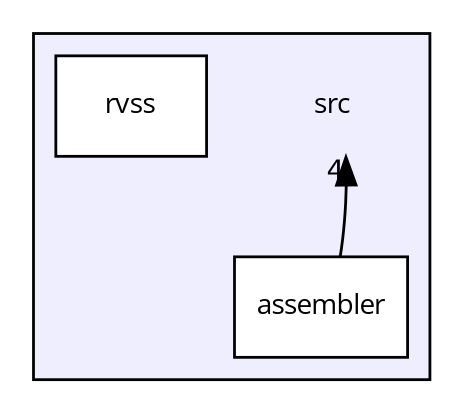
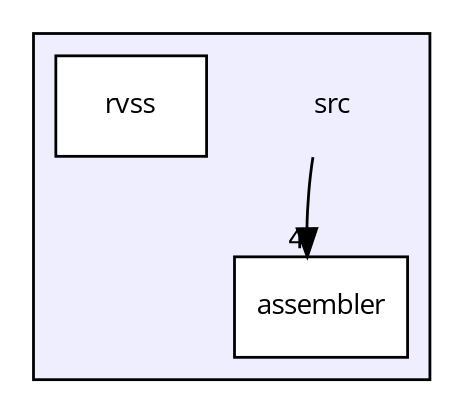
edge "assembler" -> "src": reversed
